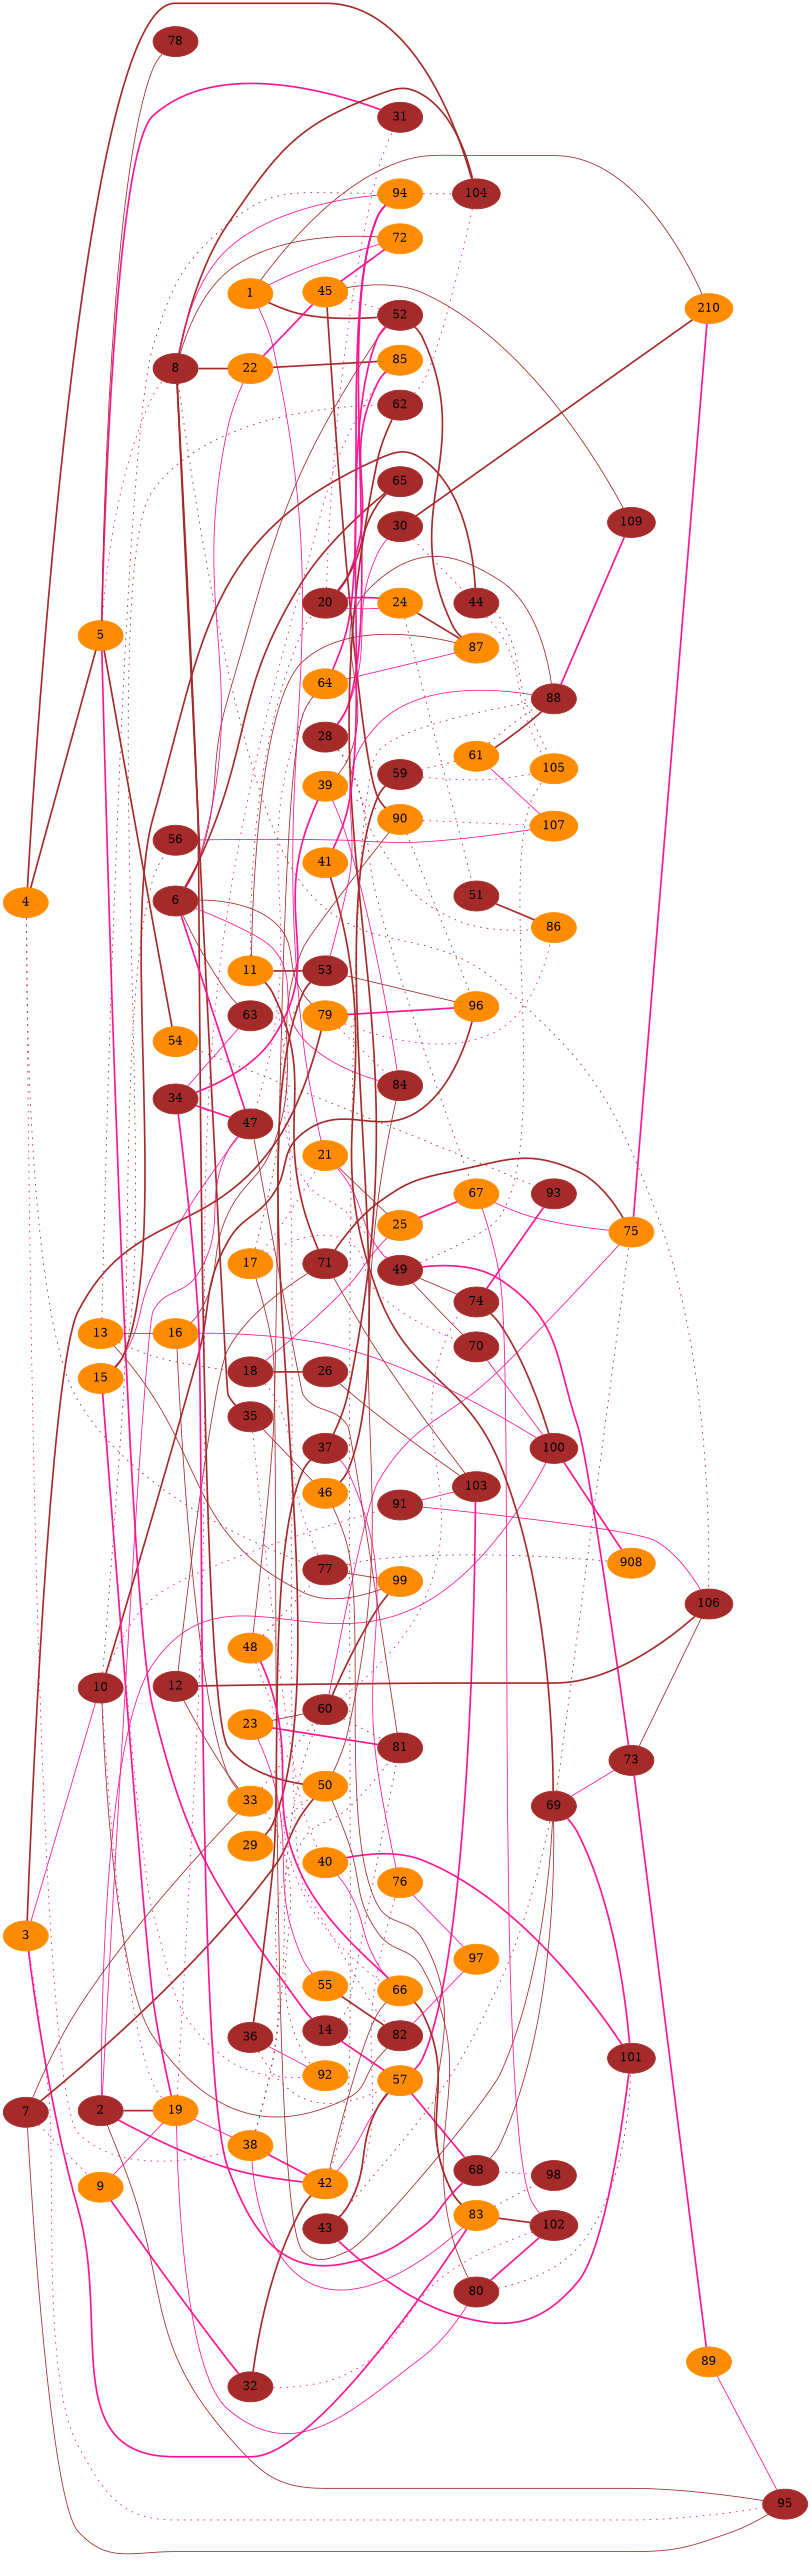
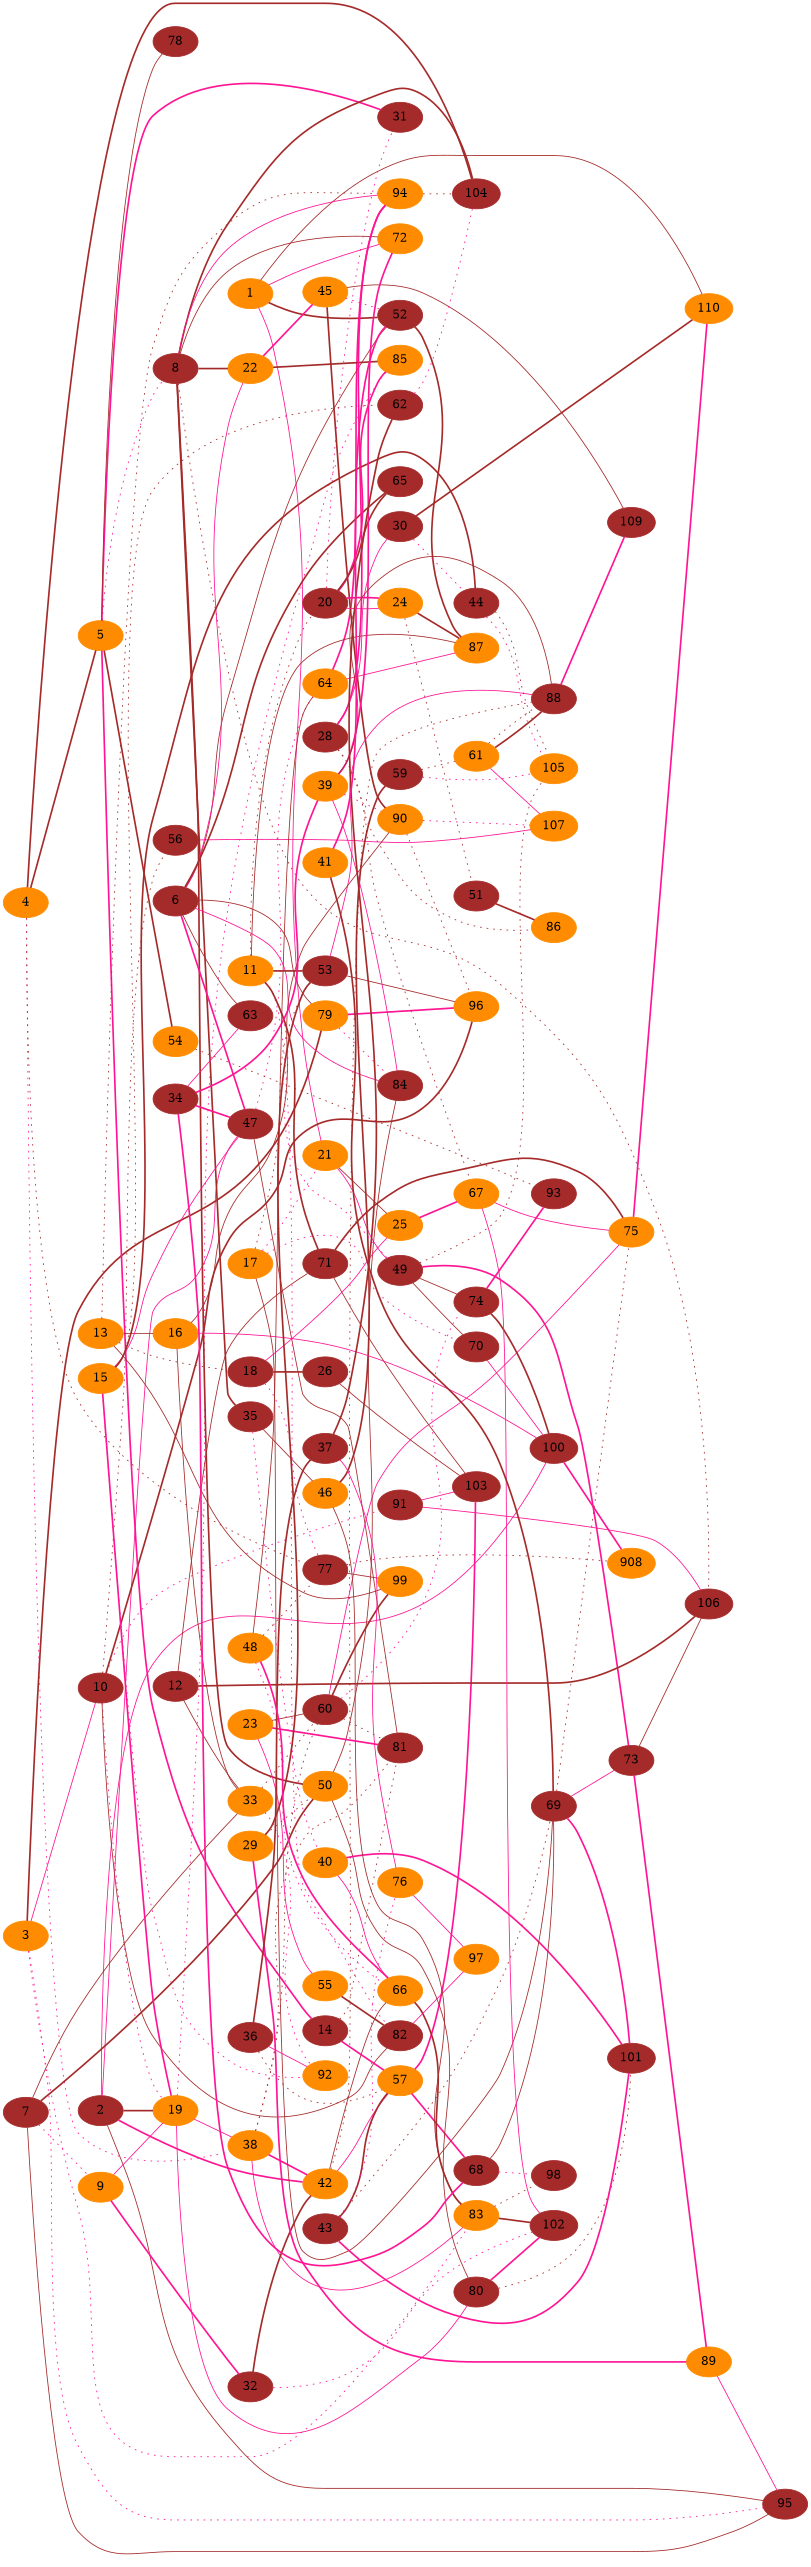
edge "72" -- "45": now "72" -- "39"
node "210": label "210" -> "110"
edge "86" -- "79": removed
edge "33" -- "92": color brown -> deeppink
edge "29" -- "89": added
edge "3" -- "83": style bold -> dotted
